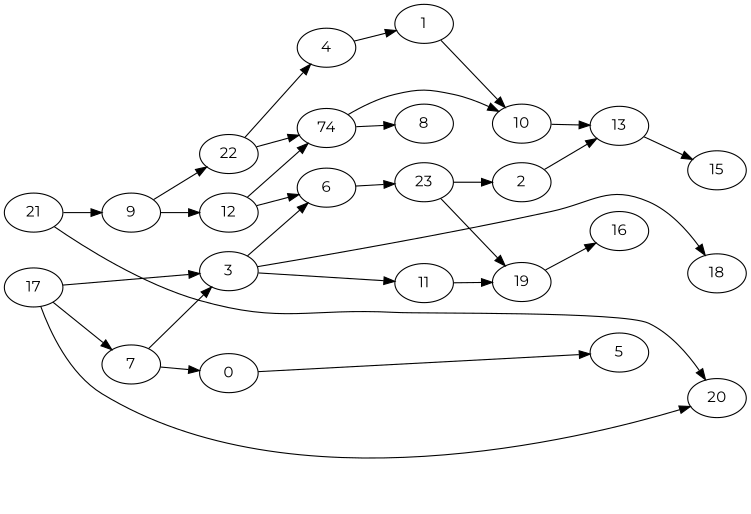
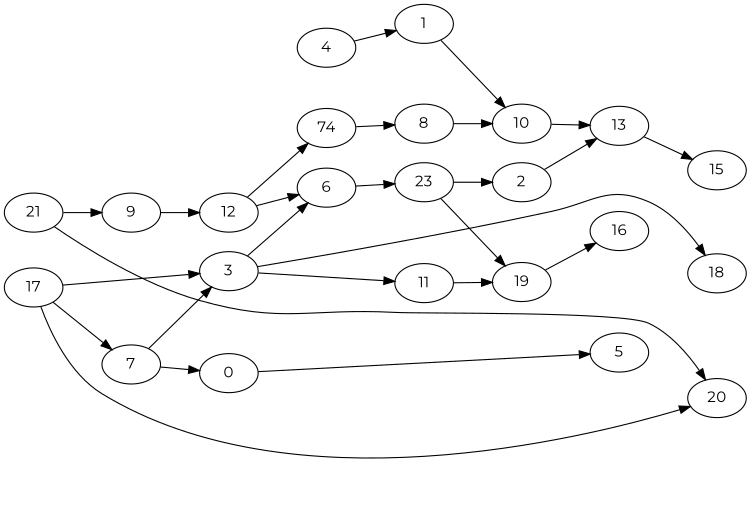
edge "74" -> "10": now "8" -> "10"
node "22": removed
